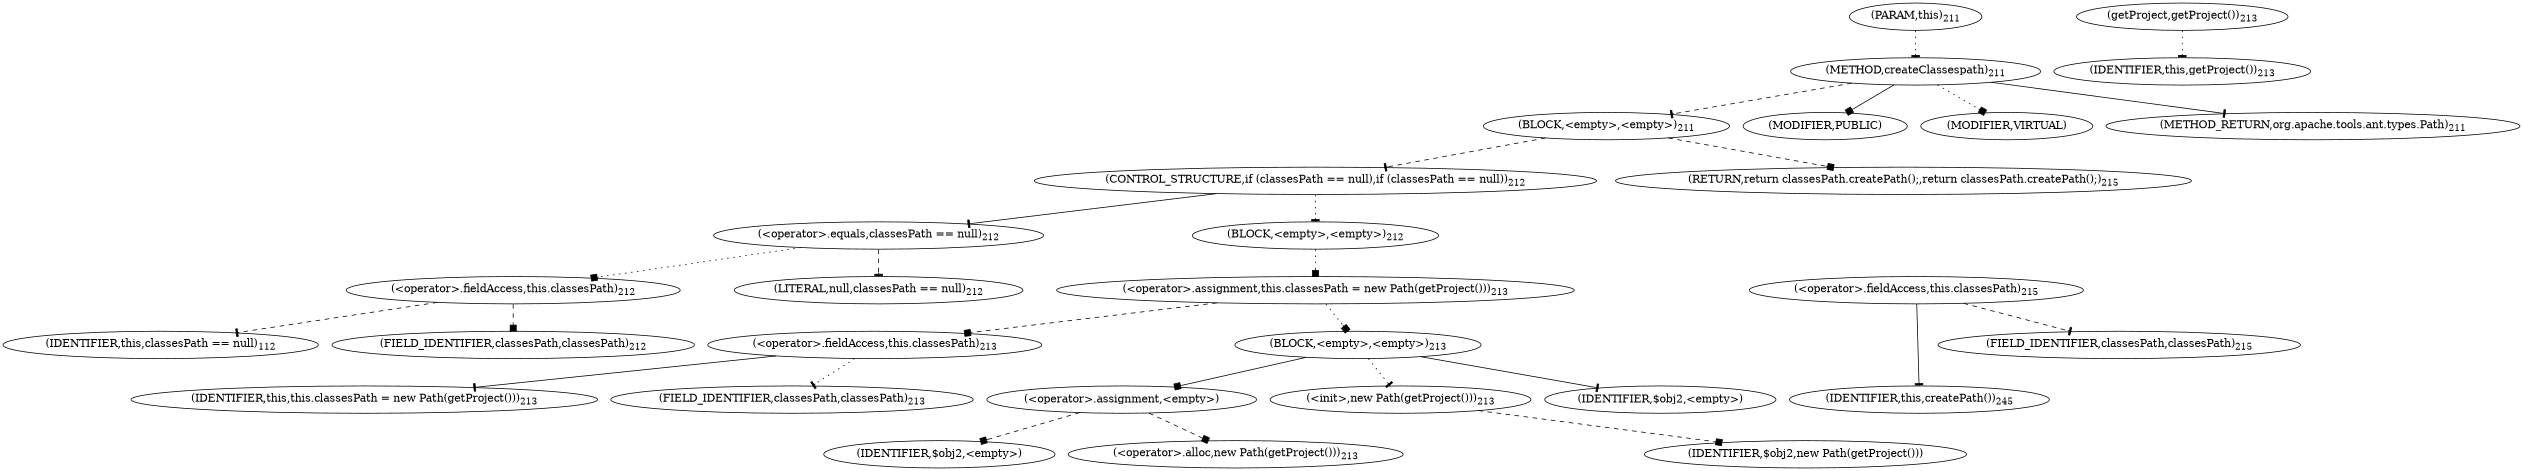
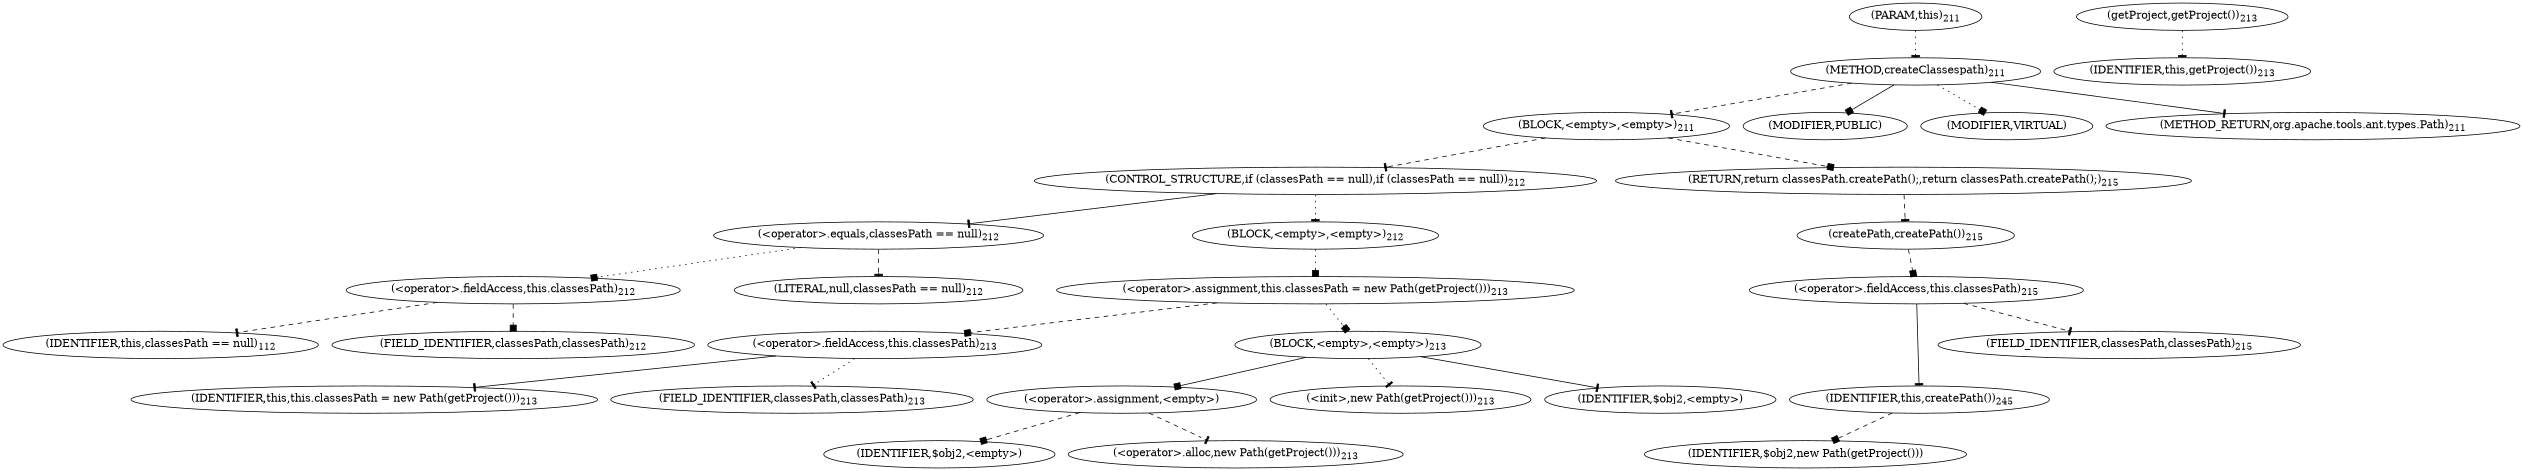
node "(createPath,createPath())": added
edge "(<operator>.assignment,<empty>)" -> "(<operator>.alloc,new Path(getProject()))": arrowhead box -> tee
edge "(<init>,new Path(getProject()))" -> "(IDENTIFIER,$obj2,new Path(getProject()))": now "(IDENTIFIER,this,createPath())" -> "(IDENTIFIER,$obj2,new Path(getProject()))"
